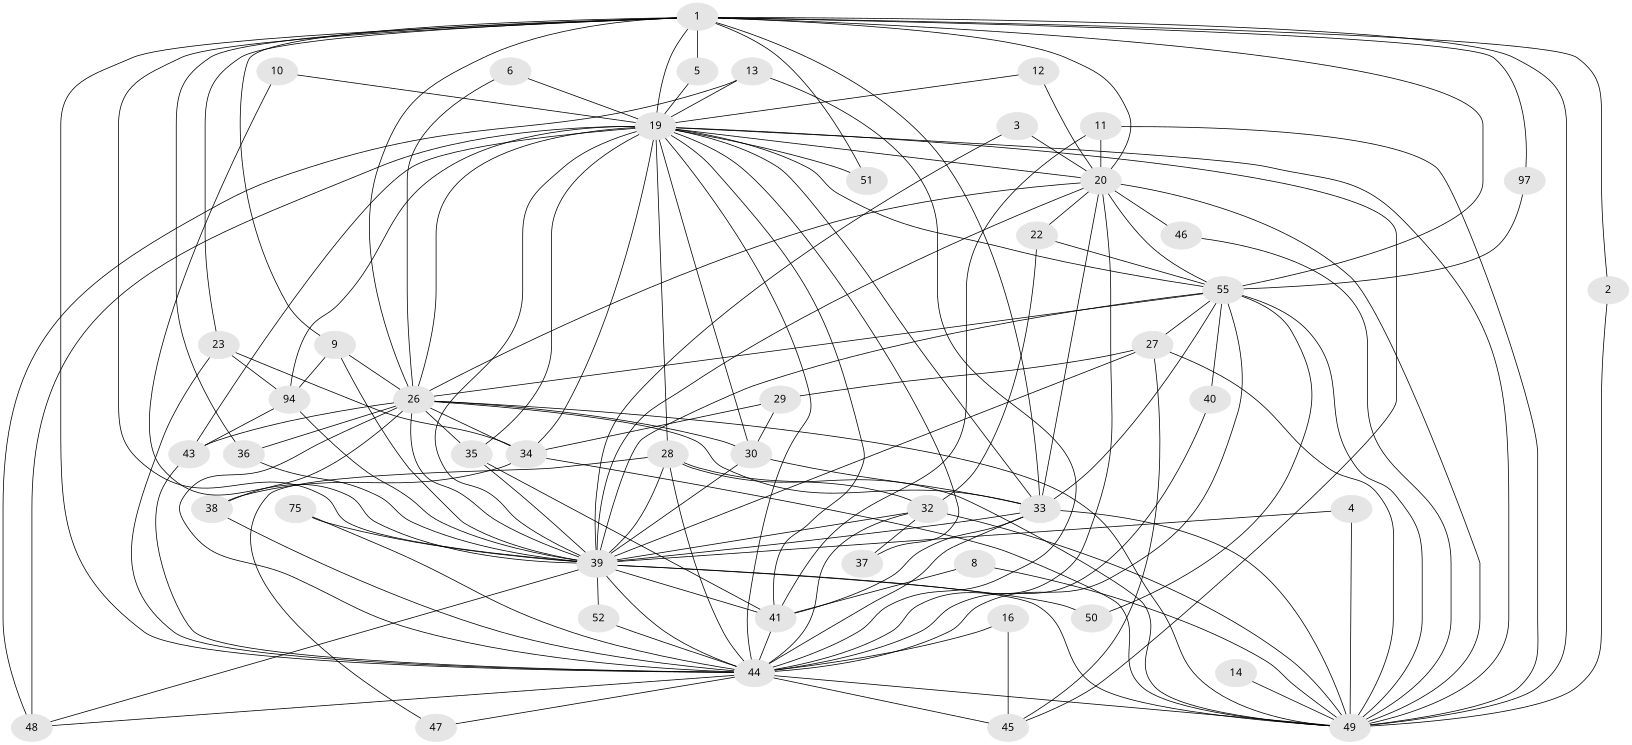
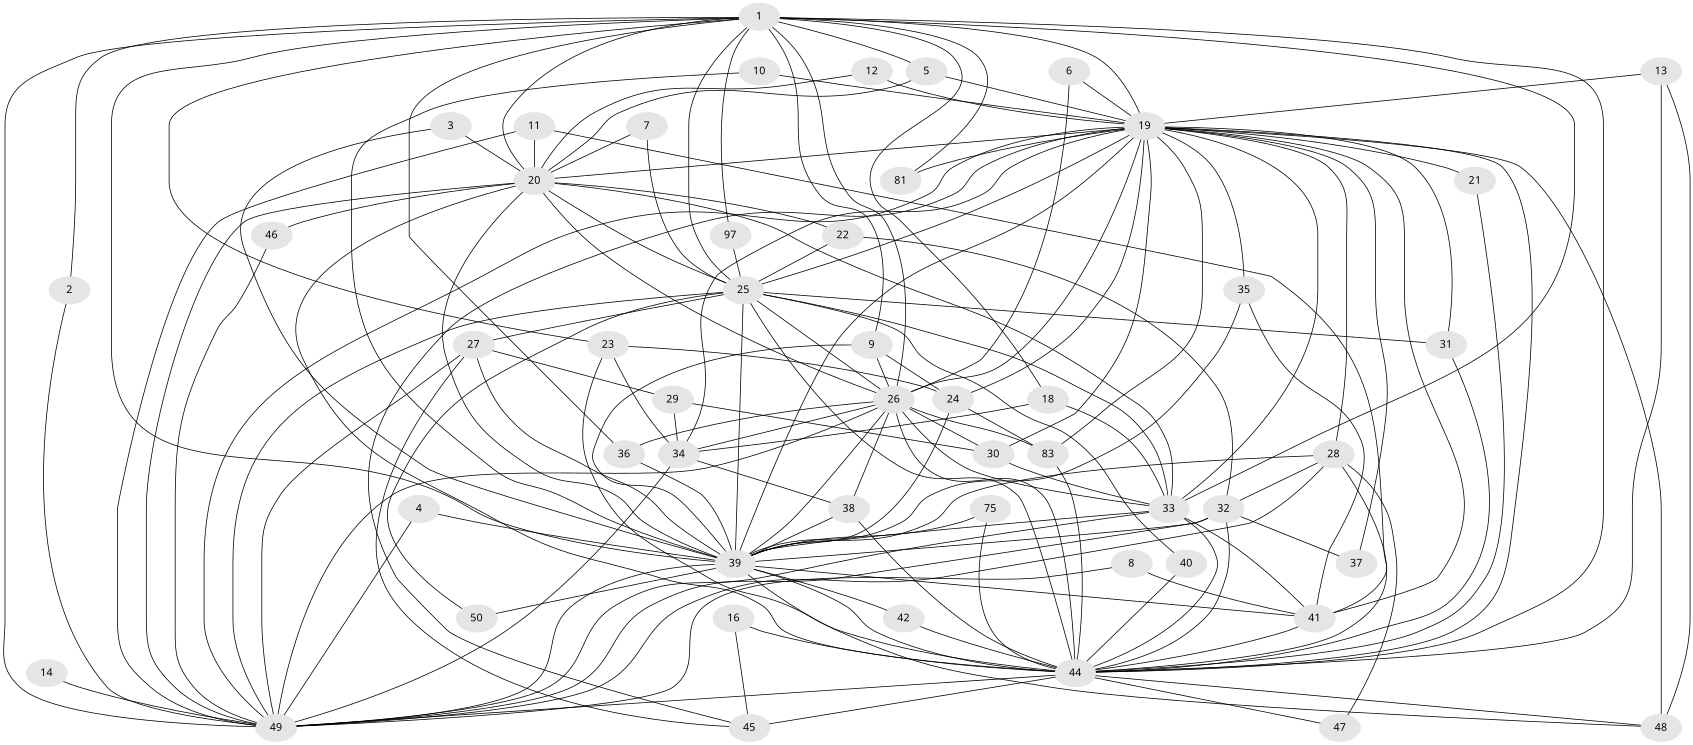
edge "5" -- "20": added
node "7": added
node "51": label "51" -> "81"
node "21": added
node "55": label "55" -> "25"
node "31": added
node "94": label "94" -> "24"
node "18": added
edge "26" -- "35": removed
node "43": label "43" -> "83"
edge "30" -- "39": now "38" -- "39"
node "52": label "52" -> "42"
